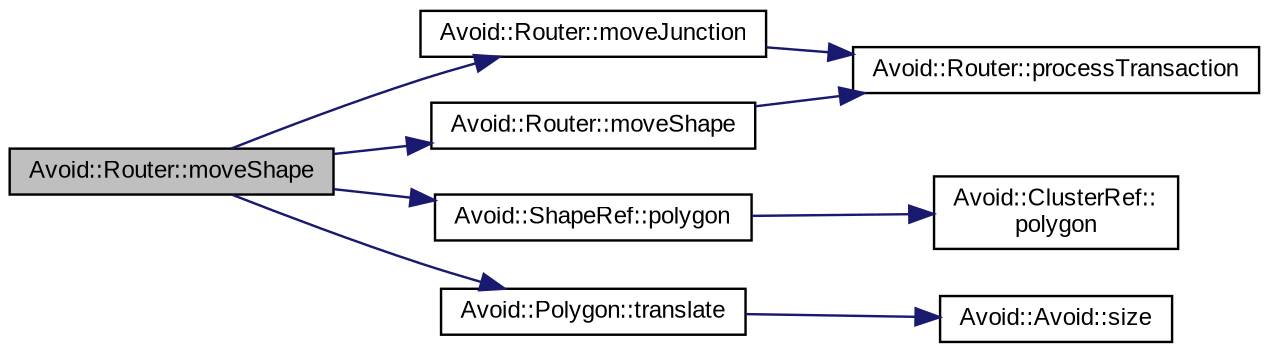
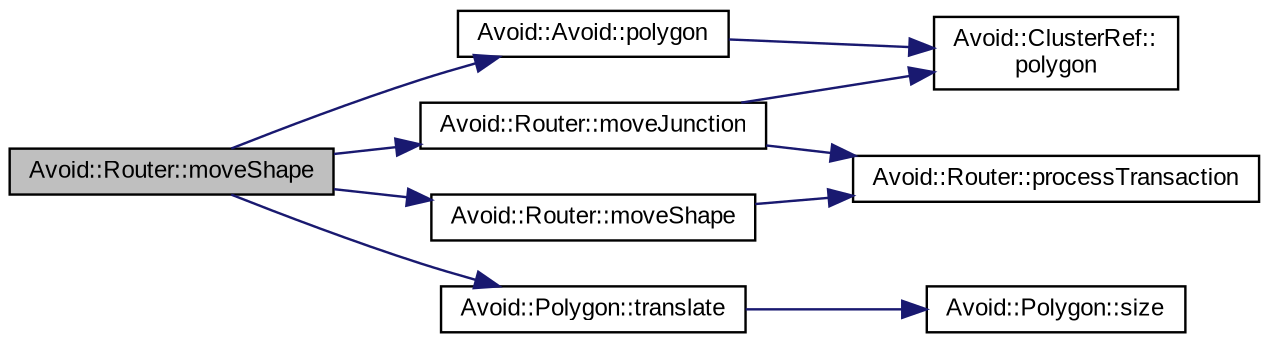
edge "Avoid::Router::moveJunction" -> "Avoid::ClusterRef:: polygon": added
node "Avoid::ShapeRef::polygon": label "Avoid::ShapeRef::polygon" -> "Avoid::Avoid::polygon"
node "Avoid::Avoid::size": label "Avoid::Avoid::size" -> "Avoid::Polygon::size"
